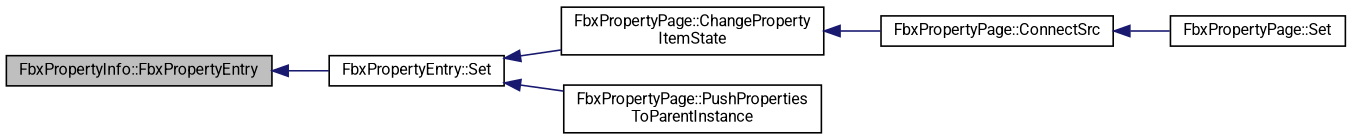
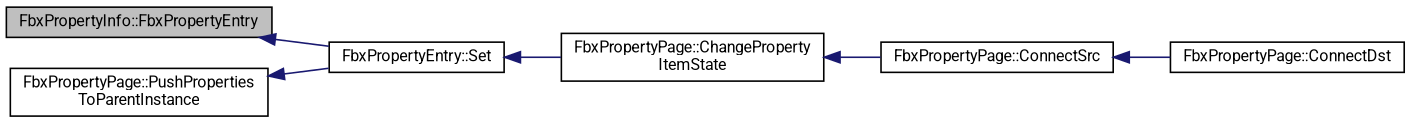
node "FbxPropertyPage::Set": label "FbxPropertyPage::Set" -> "FbxPropertyPage::ConnectDst"
edge "FbxPropertyPage::PushProperties ToParentInstance" -> "FbxPropertyEntry::Set": reversed
